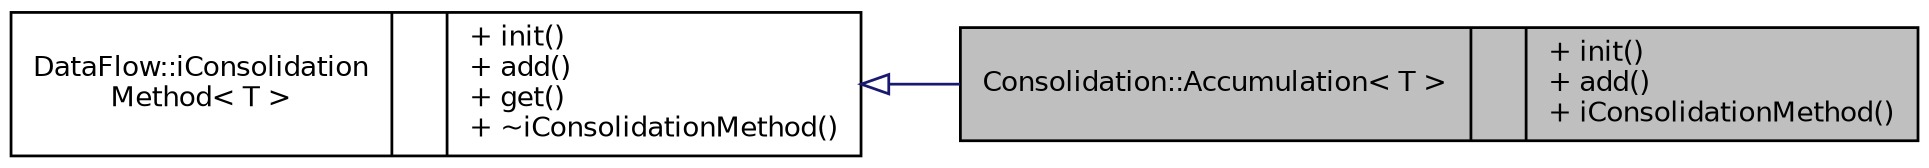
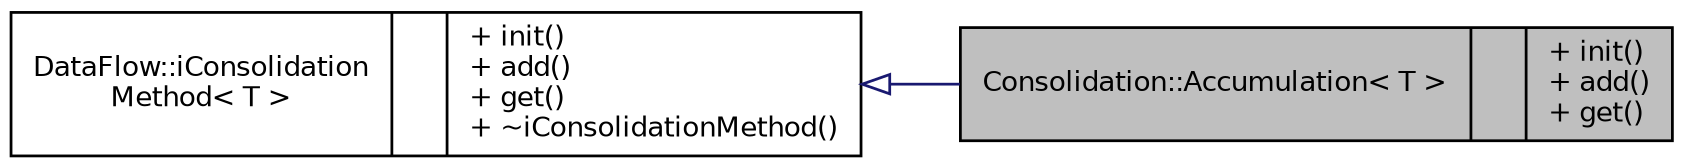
node "Consolidation::Accumulation< T >": text "+ iConsolidationMethod()" -> "+ get()"
